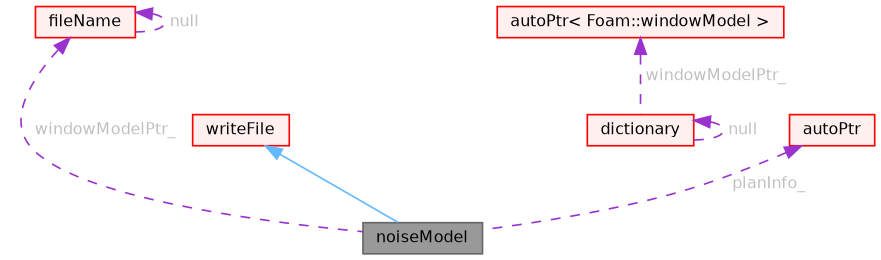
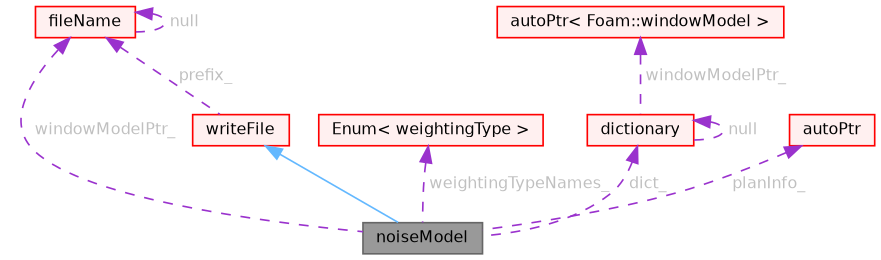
edge "writeFile" -> "fileName": added, label "prefix_"
node "Enum< weightingType >": added
edge "noiseModel" -> "dictionary": added, label "dict_"
